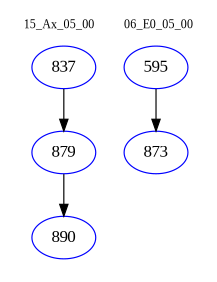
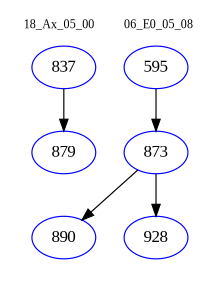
cluster "15_Ax_05_00": label "15_Ax_05_00" -> "18_Ax_05_00"
cluster "06_E0_05_00": label "06_E0_05_00" -> "06_E0_05_08"
edge "879" -> "890": now "873" -> "890"
node "928": added
